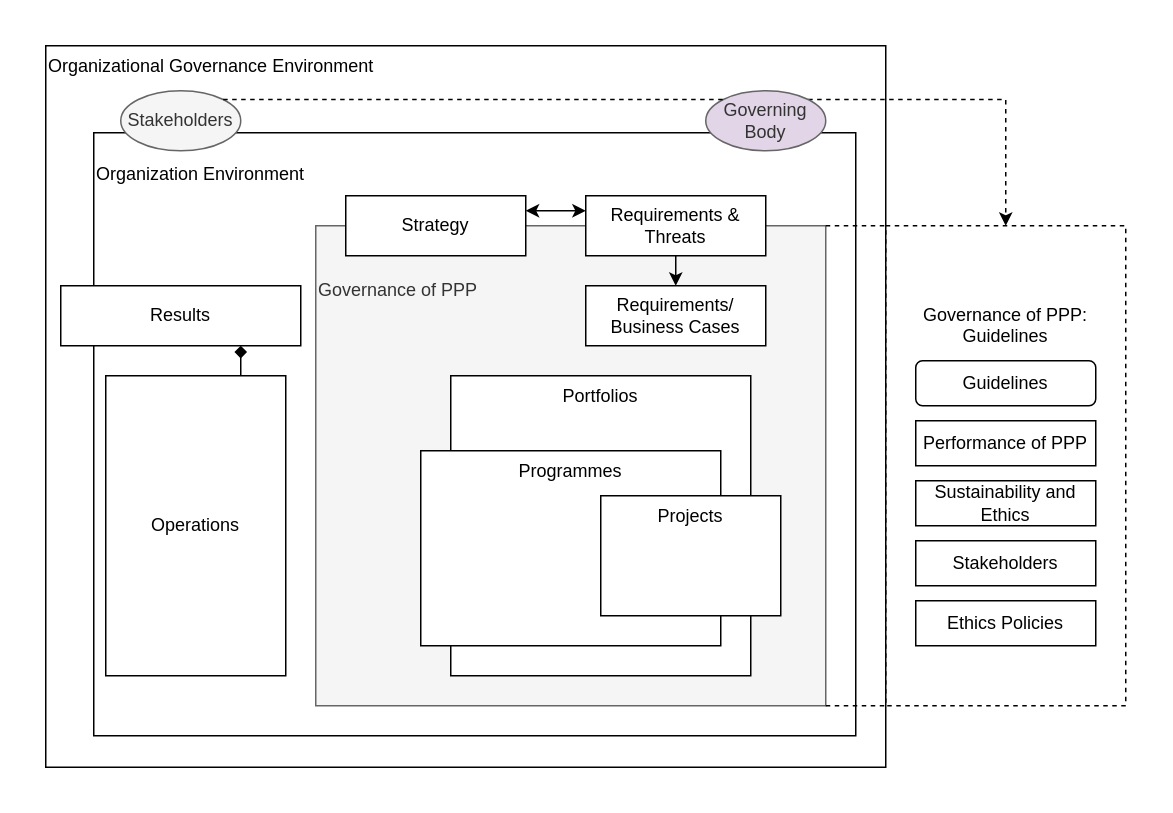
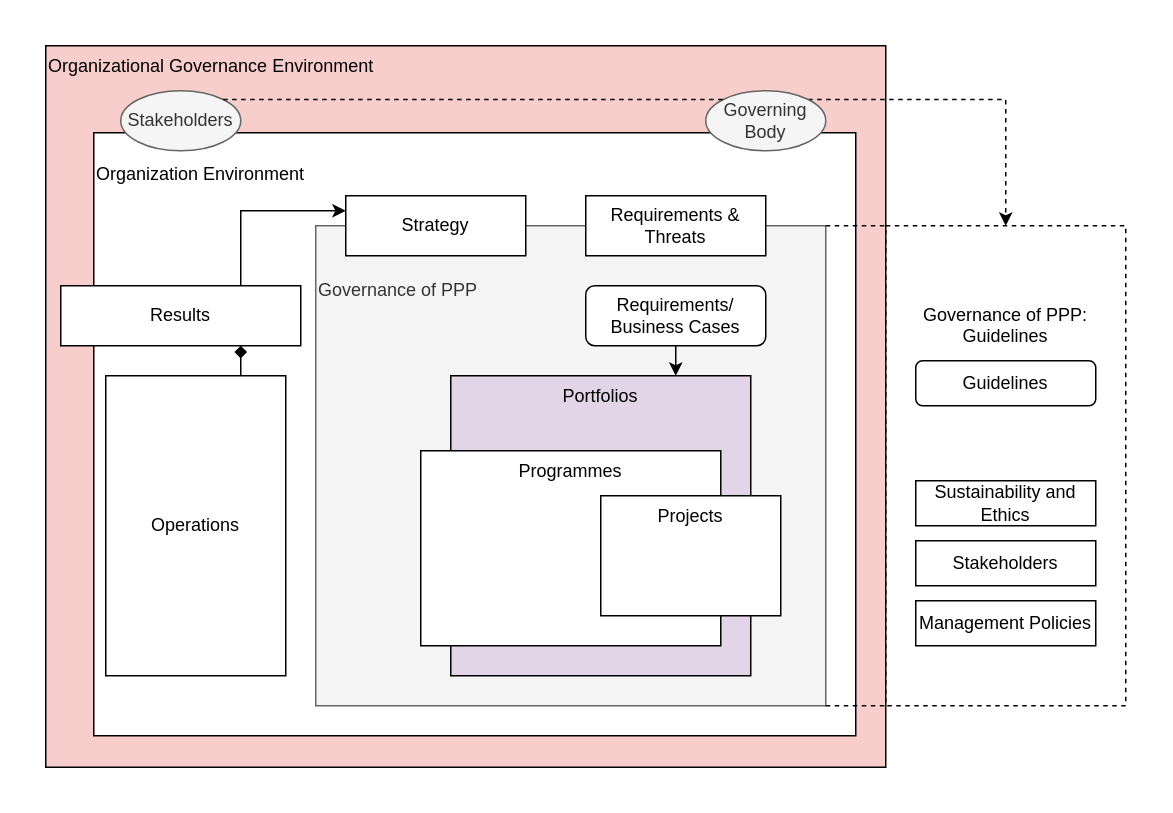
node "Organizational Governance Environment": fillcolor #ffffff -> #f8cecc
node "Governing Body": fillcolor #e1d5e7 -> #f5f5f5
edge "Results" -> "Strategy": added
edge "Strategy" -- "Requirements & Threats": removed
edge "Requirements & Threats" -> "Requirements/ Business Cases": removed
node "Requirements/ Business Cases": shape rectangle -> rounded rectangle
edge "Requirements/ Business Cases" -> "Portfolios": added
node "Portfolios": fillcolor #ffffff -> #e1d5e7
node "Performance of PPP": removed
node "Ethics Policies": label "Ethics Policies" -> "Management Policies"
